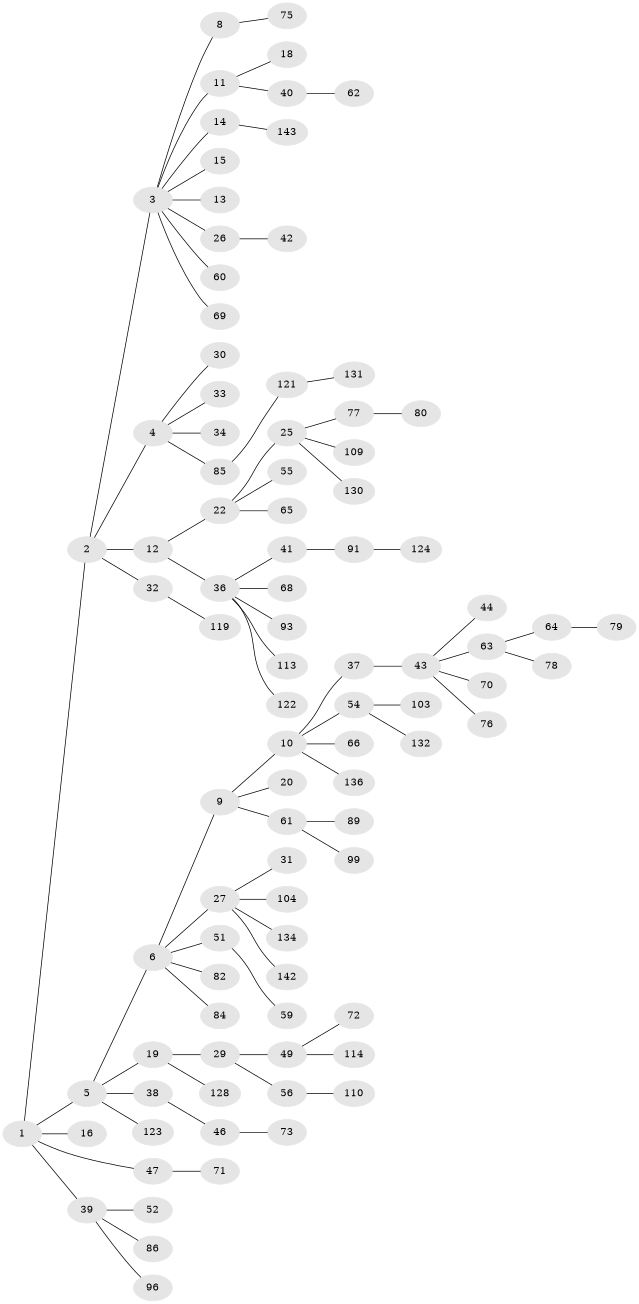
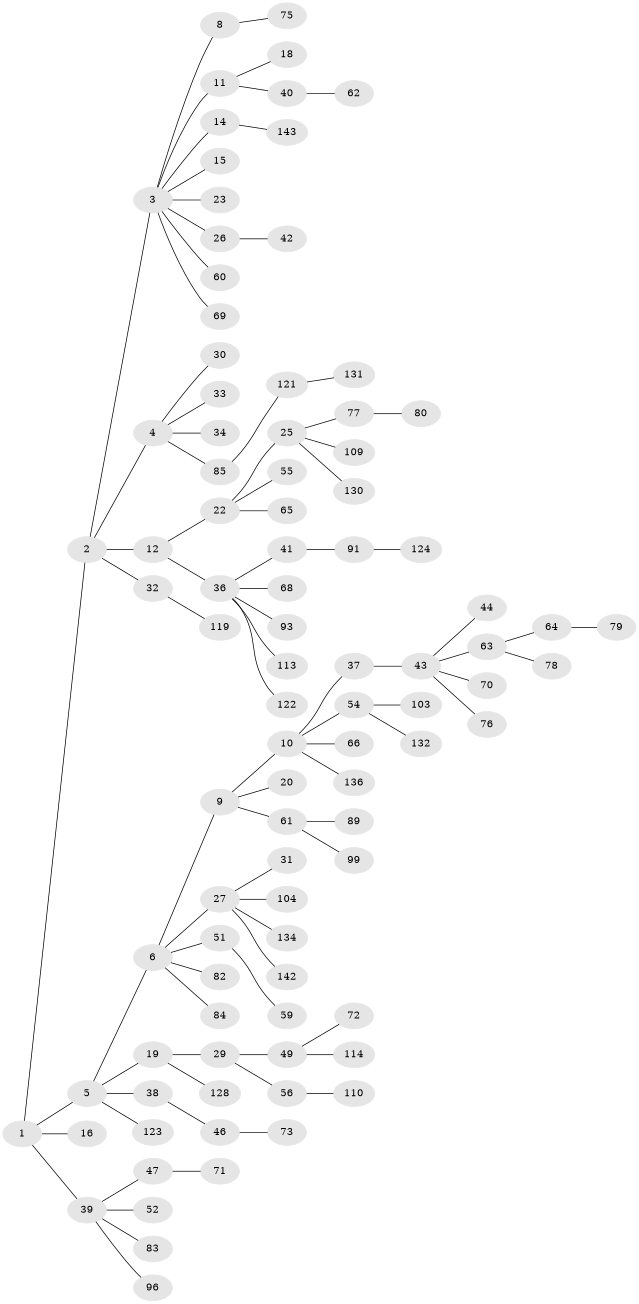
node "13": label "13" -> "23"
edge "1" -- "47": now "39" -- "47"
node "86": label "86" -> "83"
